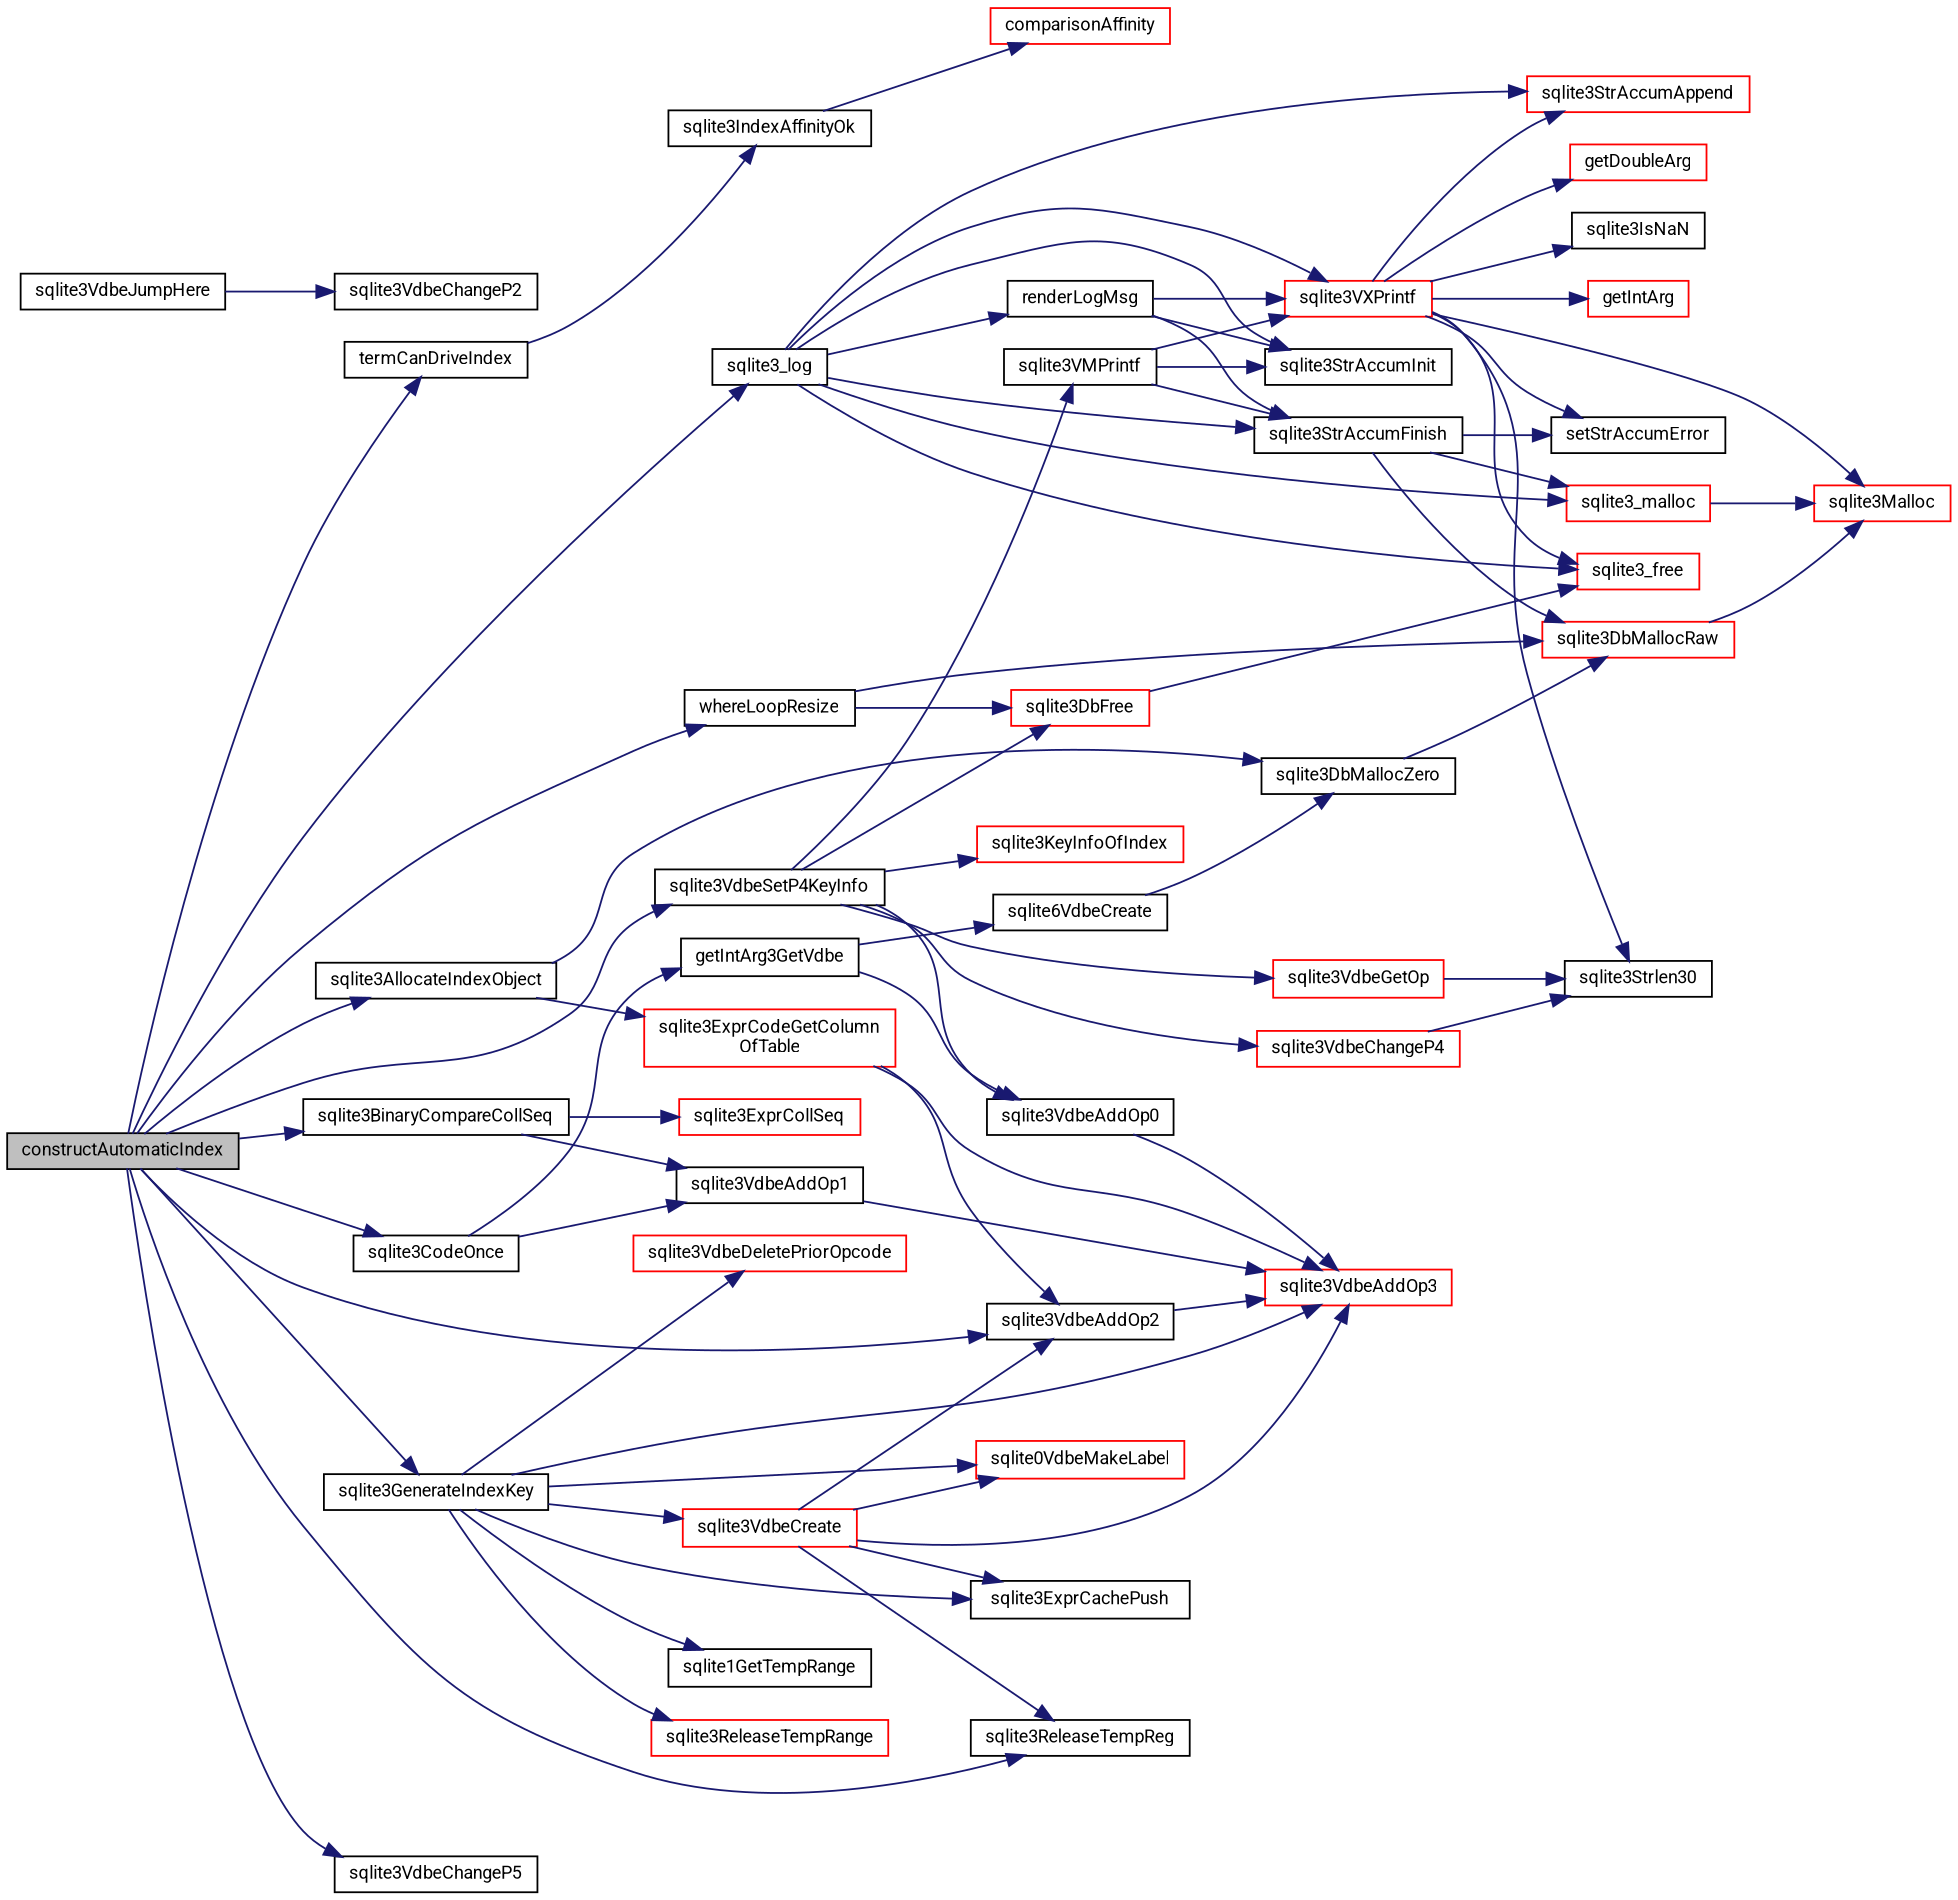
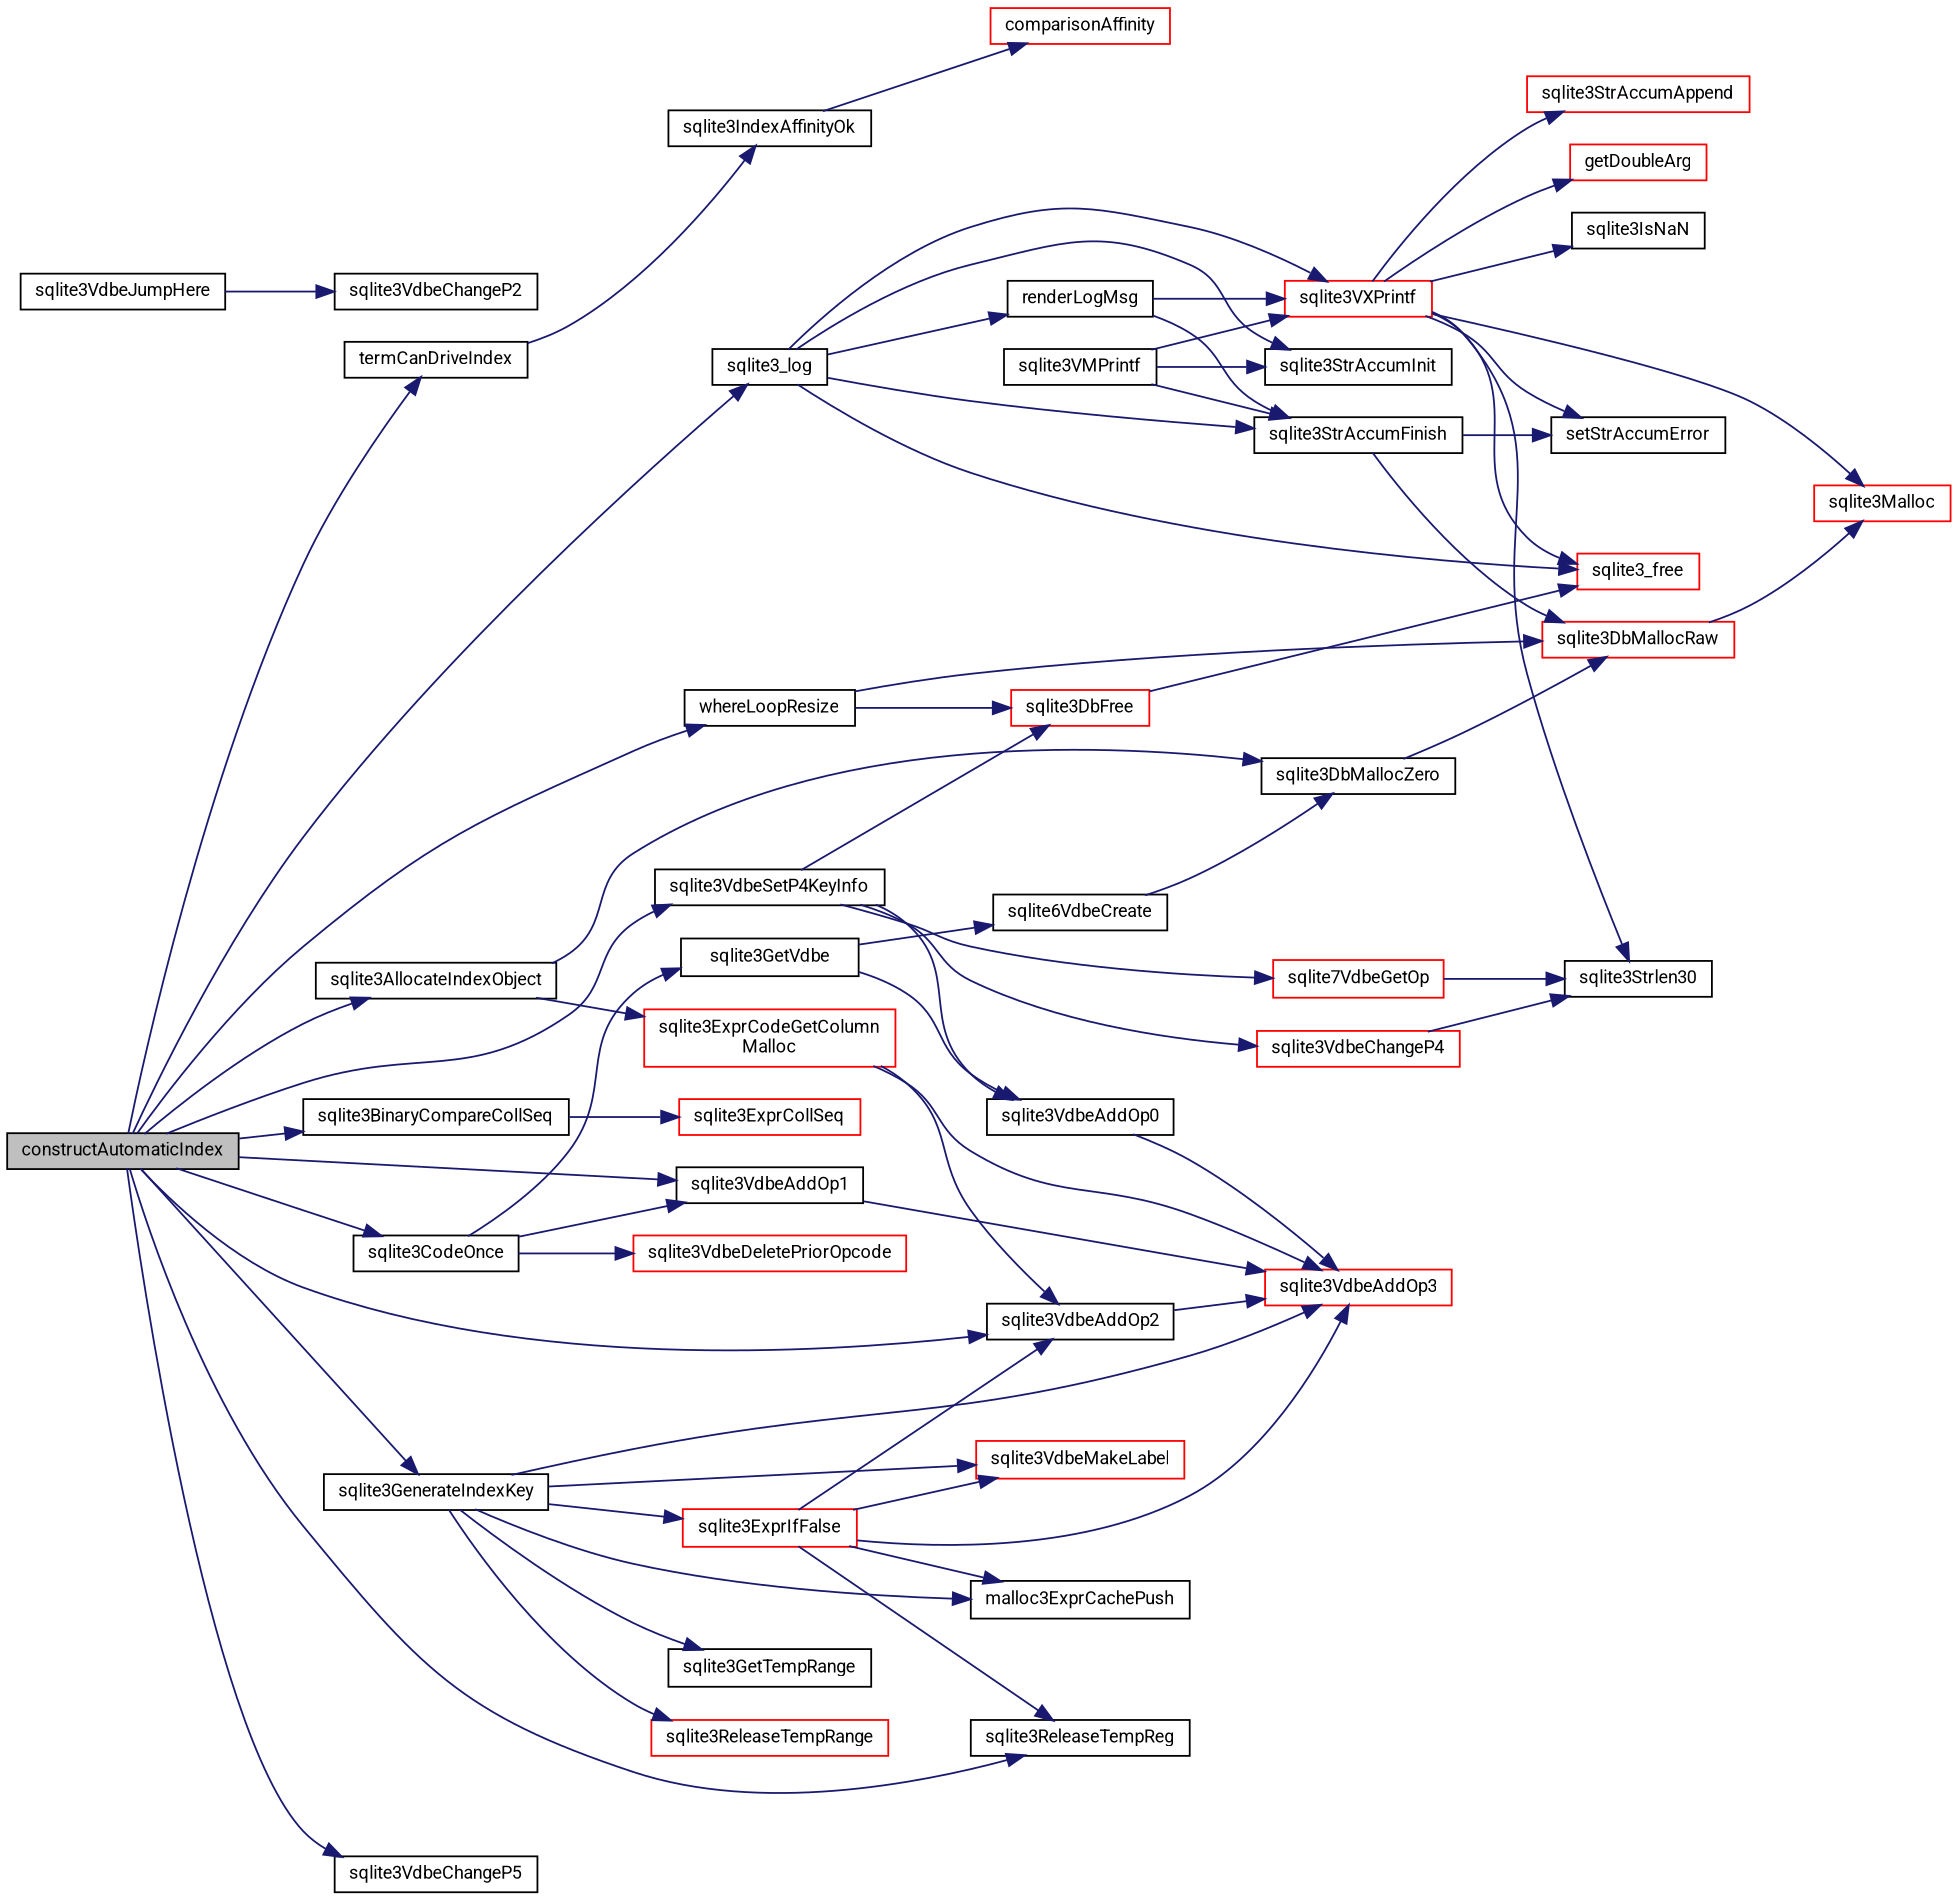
edge "sqlite3_log" -> "sqlite3StrAccumAppend": removed
node "getIntArg": removed
edge "renderLogMsg" -> "sqlite3StrAccumInit": removed
node "sqlite3_malloc": removed
edge "sqlite3VdbeSetP4KeyInfo" -> "sqlite3VMPrintf": removed
node "sqlite3KeyInfoOfIndex": removed
node "getIntArg3GetVdbe": label "getIntArg3GetVdbe" -> "sqlite3GetVdbe"
node "sqlite3VdbeGetOp": label "sqlite3VdbeGetOp" -> "sqlite7VdbeGetOp"
node "sqlite3ExprCodeGetColumn OfTable": label "sqlite3ExprCodeGetColumn OfTable" -> "sqlite3ExprCodeGetColumn Malloc"
edge "sqlite3BinaryCompareCollSeq" -> "sqlite3VdbeAddOp1": now "constructAutomaticIndex" -> "sqlite3VdbeAddOp1"
edge "sqlite3GenerateIndexKey" -> "sqlite3VdbeDeletePriorOpcode": now "sqlite3CodeOnce" -> "sqlite3VdbeDeletePriorOpcode"
node "sqlite0VdbeMakeLabel": label "sqlite0VdbeMakeLabel" -> "sqlite3VdbeMakeLabel"
node "sqlite3VdbeCreate": label "sqlite3VdbeCreate" -> "sqlite3ExprIfFalse"
node "sqlite3ExprCachePush": label "sqlite3ExprCachePush" -> "malloc3ExprCachePush"
node "sqlite1GetTempRange": label "sqlite1GetTempRange" -> "sqlite3GetTempRange"
